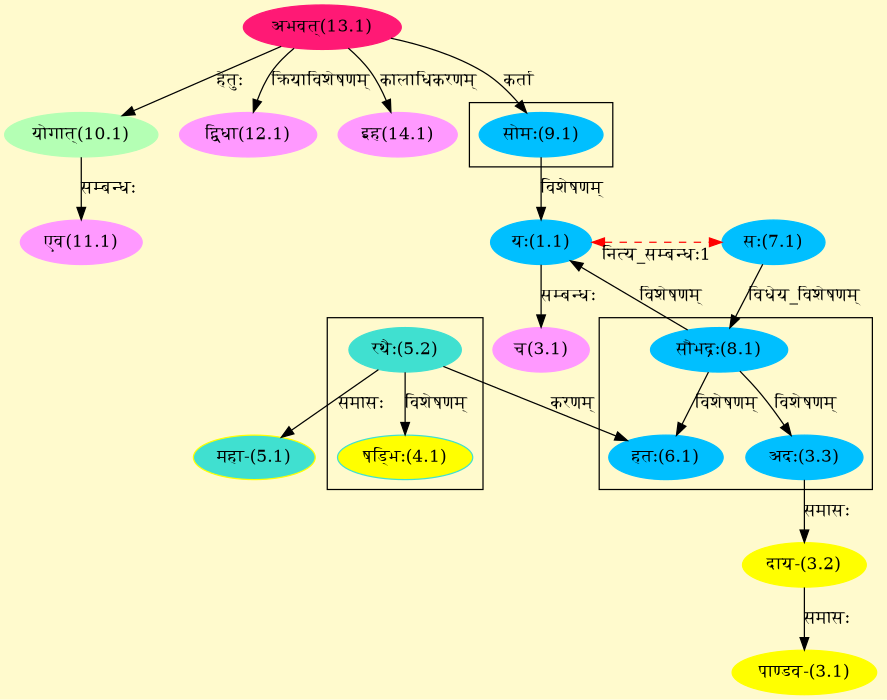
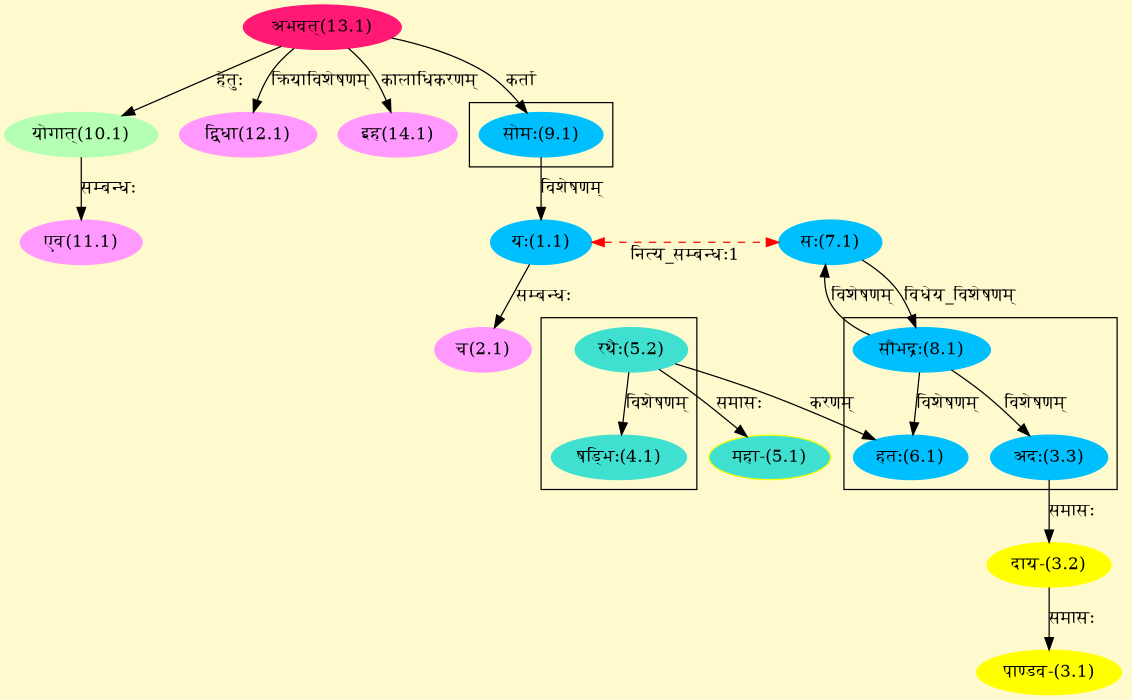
edge "सौभद्रः(8.1)" -> "यः(1.1)": now "सौभद्रः(8.1)" -> "सः(7.1)"
node "च(3.1)": label "च(3.1)" -> "च(2.1)"
node "षड्भिः(4.1)": fillcolor #ffff00 -> #40e0d0
